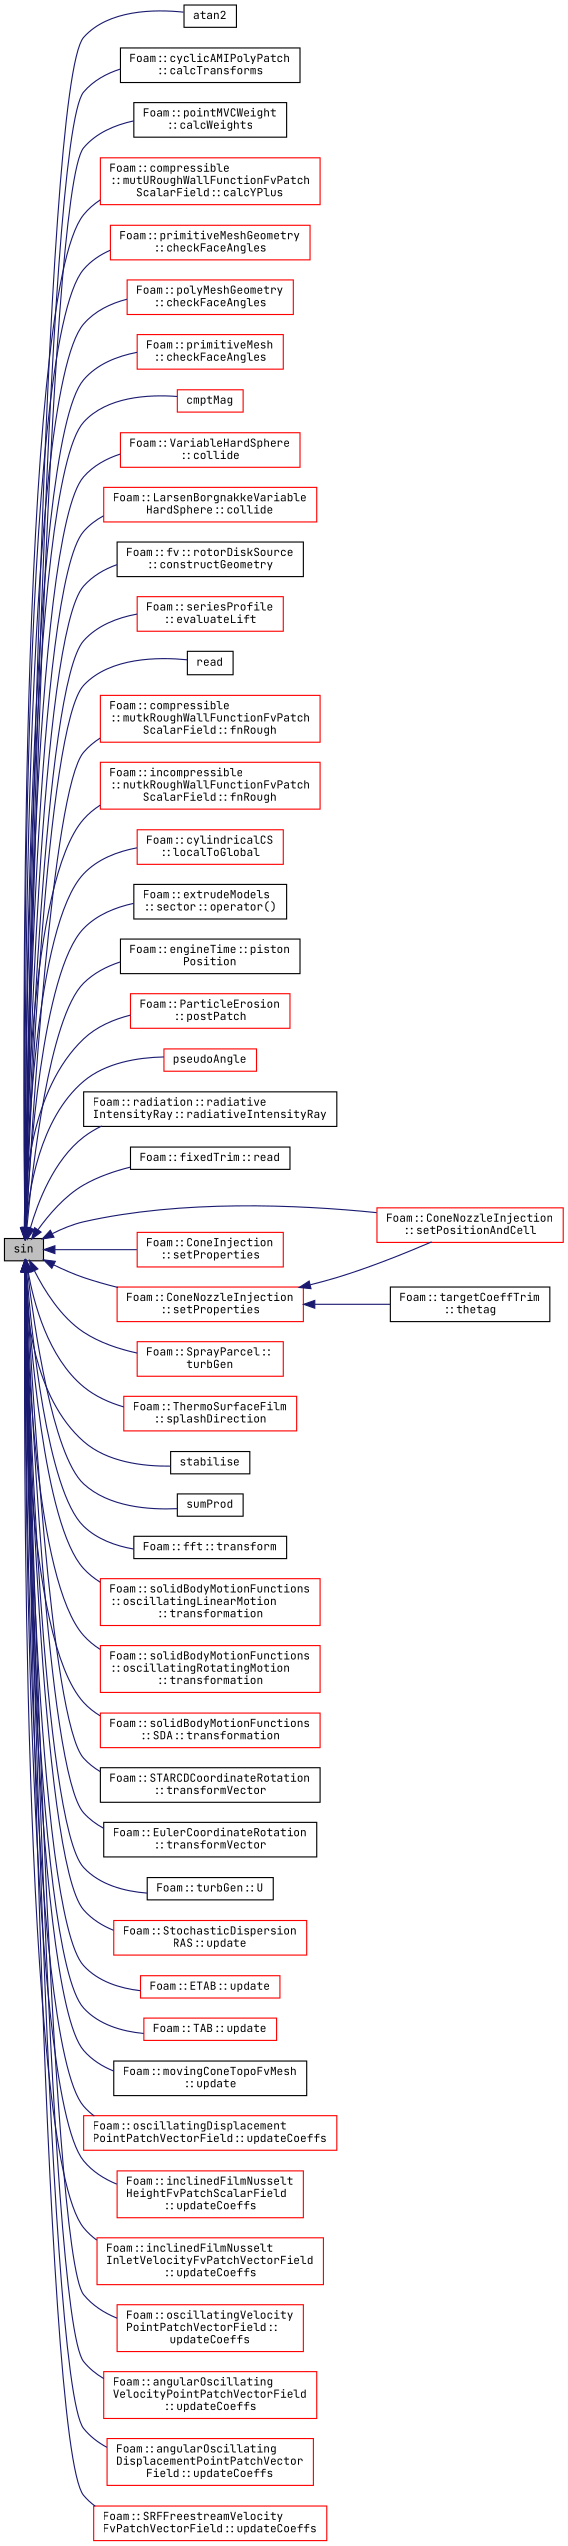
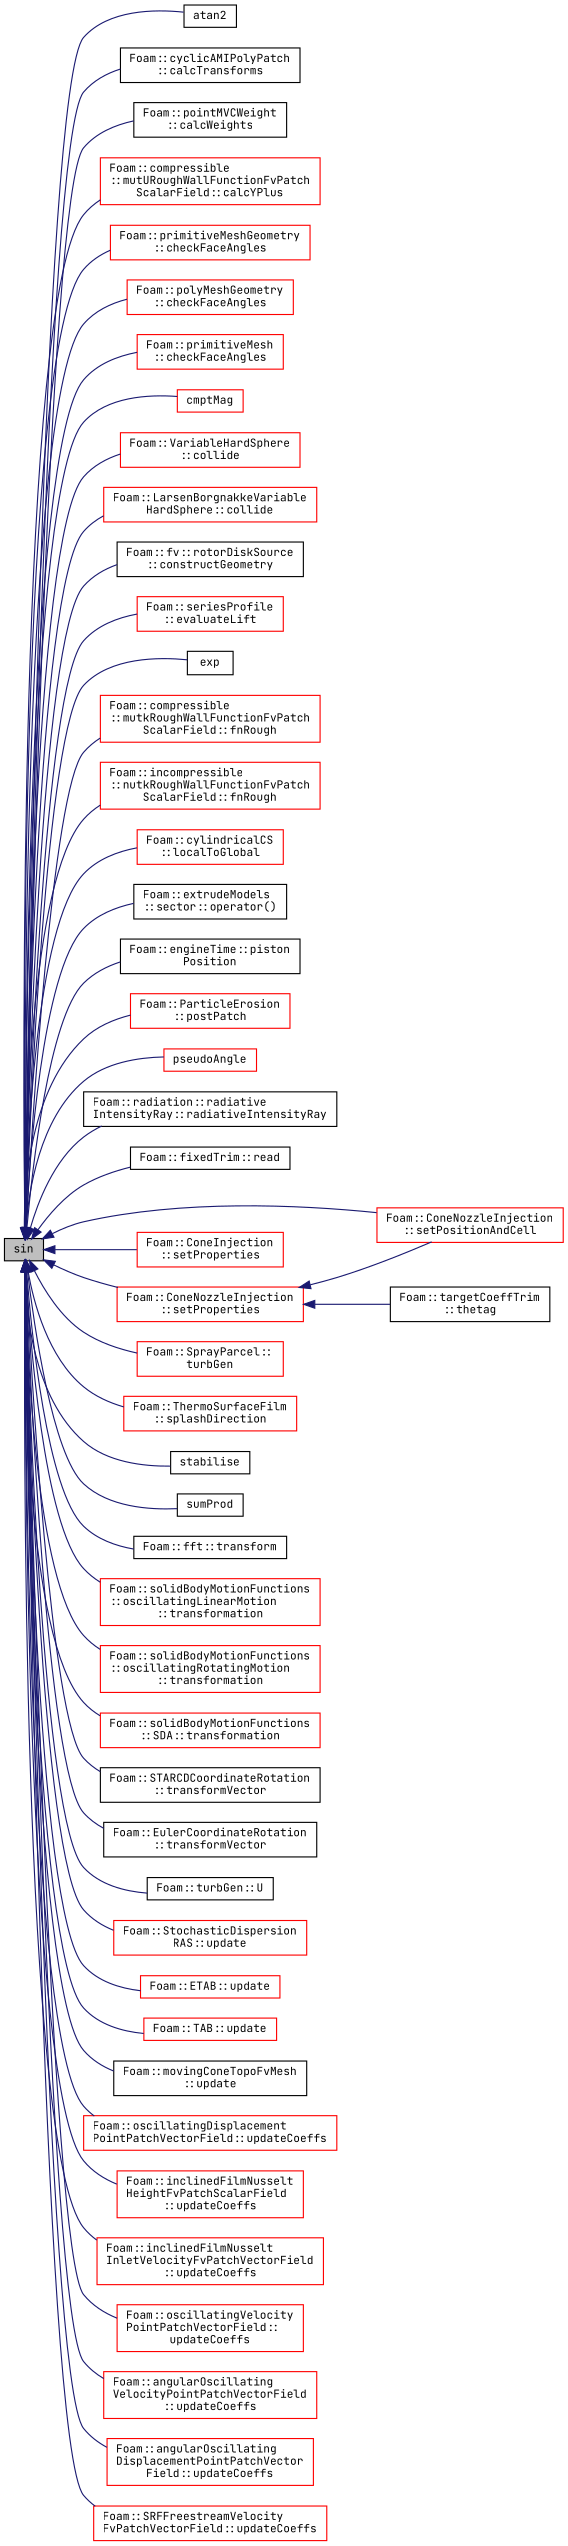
node "read": label "read" -> "exp"
